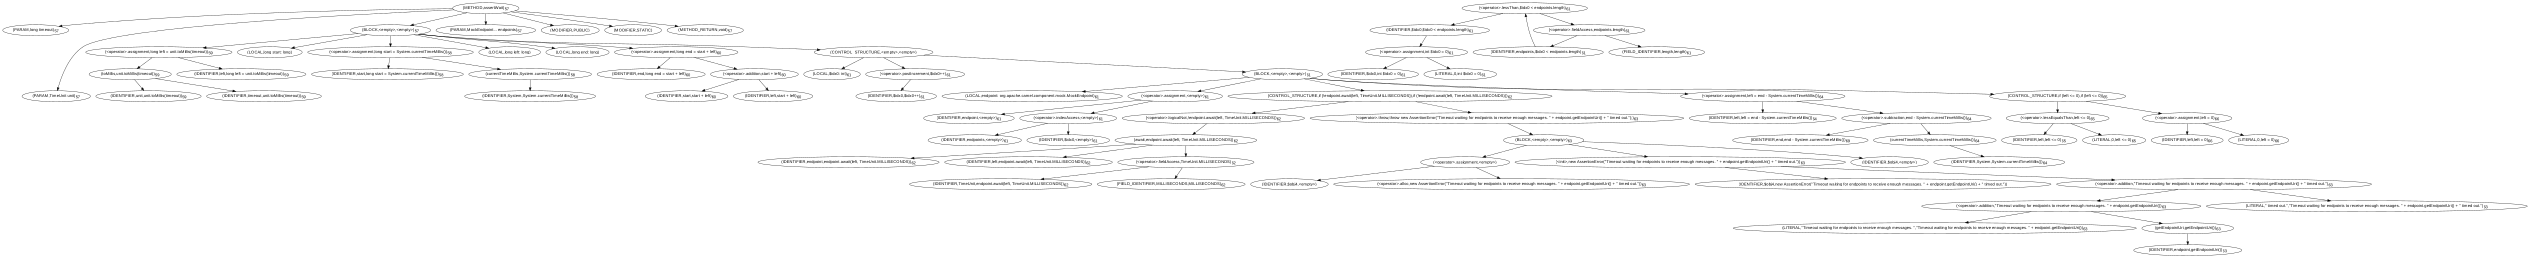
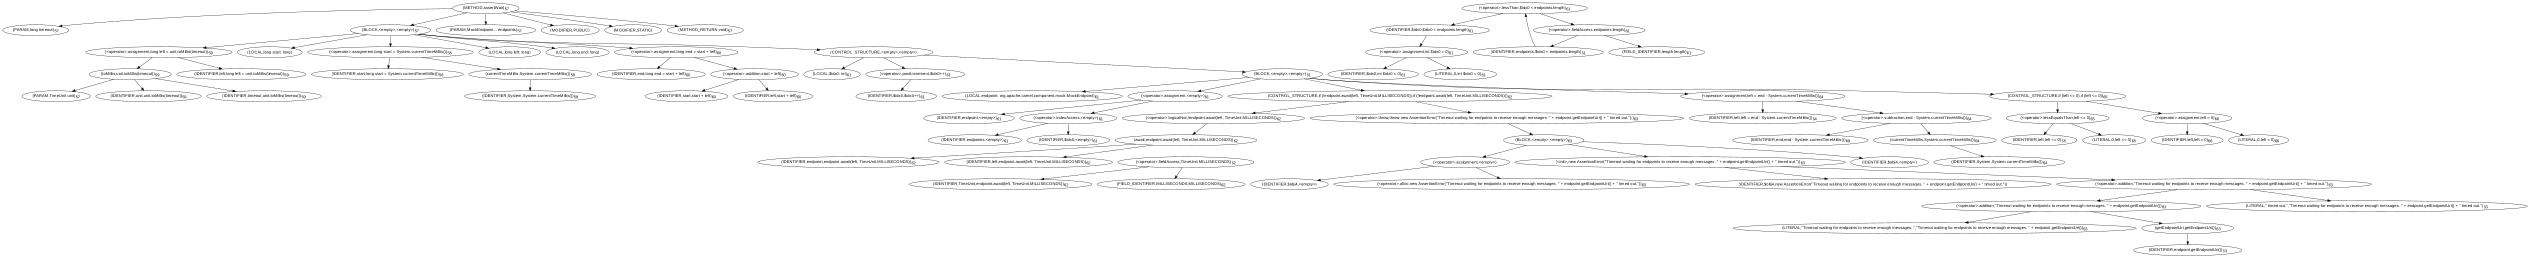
edge "(METHOD,assertWait)" -> "(PARAM,TimeUnit unit)": now "(toMillis,unit.toMillis(timeout))" -> "(PARAM,TimeUnit unit)"
edge "(await,endpoint.await(left, TimeUnit.MILLISECONDS))" -> "(<operator>.fieldAccess,TimeUnit.MILLISECONDS)": removed
